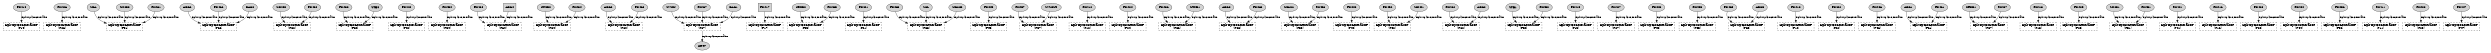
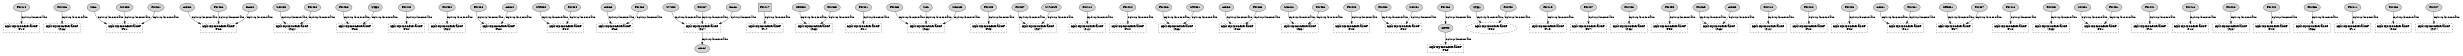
node "ADC4": shape box -> ellipse
edge "Port62" -> "HplMsp430GeneralIOP (P62)": now "Port62" -> "ADC2"
node "HplMsp430GeneralIOP (P50)": shape box -> ellipse
